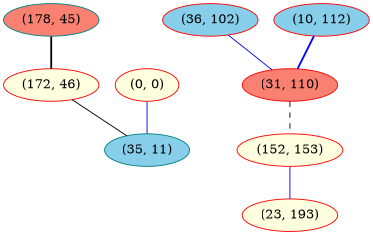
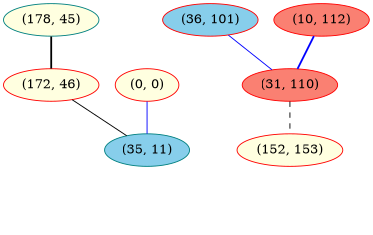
node "(178, 45)": fillcolor salmon -> lightyellow
node "(36, 102)": label "(36, 102)" -> "(36, 101)"
node "(10, 112)": fillcolor skyblue -> salmon
node "(23, 193)": removed
